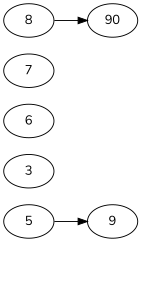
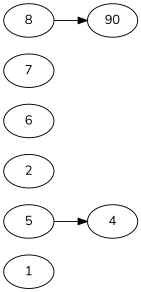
node "3": label "3" -> "2"
node "9": label "9" -> "4"
node "1": added
